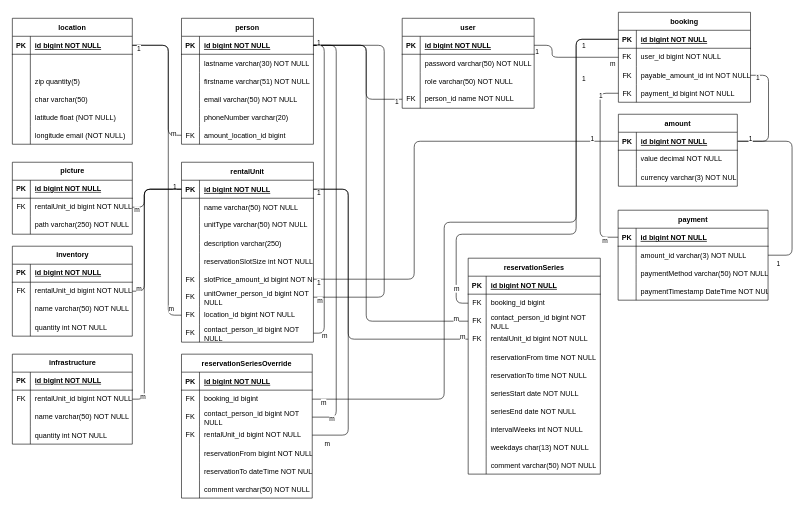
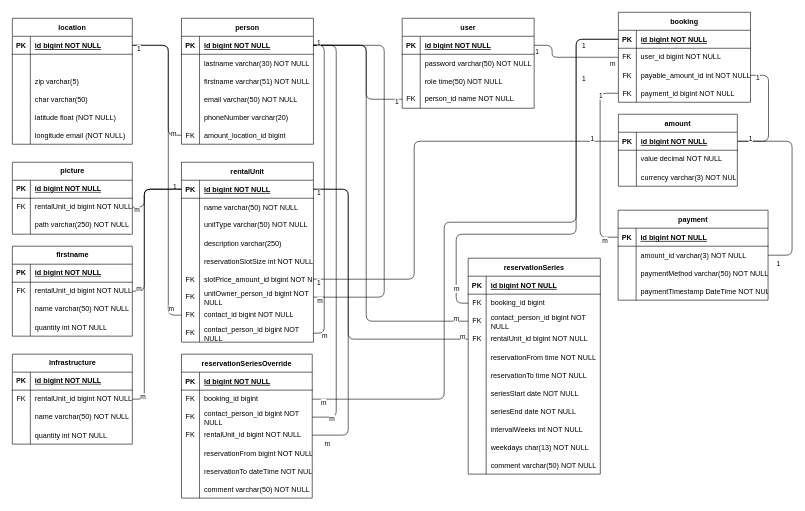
node "zip quantity(5)": label "zip quantity(5)" -> "zip varchar(5)"
node "role varchar(50) NOT NULL": label "role varchar(50) NOT NULL" -> "role time(50) NOT NULL"
node "inventory": label "inventory" -> "firstname"
node "location_id bigint NOT NULL": label "location_id bigint NOT NULL" -> "contact_id bigint NOT NULL"
